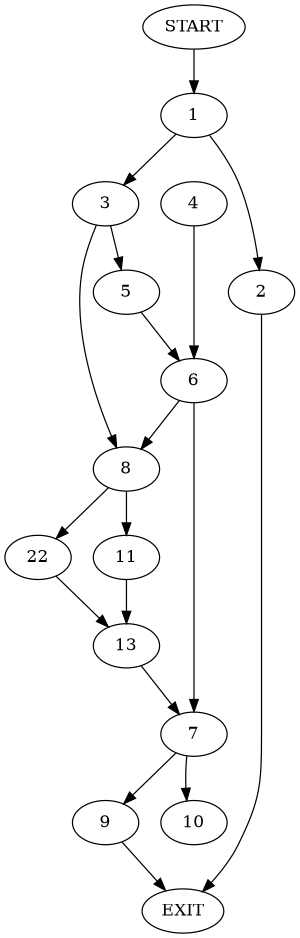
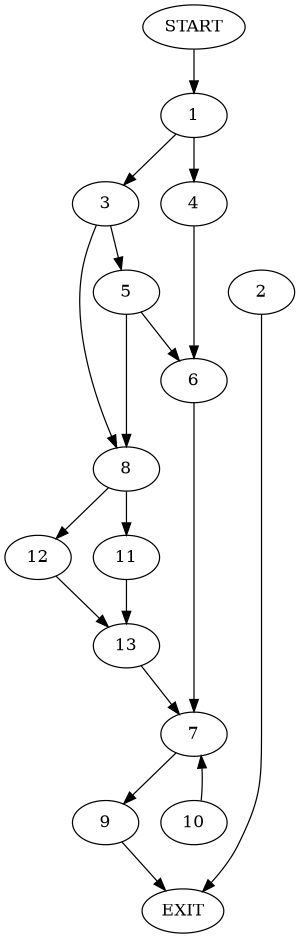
edge "1" -> "2": now "1" -> "4"
edge "6" -> "8": now "5" -> "8"
node "22": label "22" -> "12"
edge "7" -> "10": reversed
